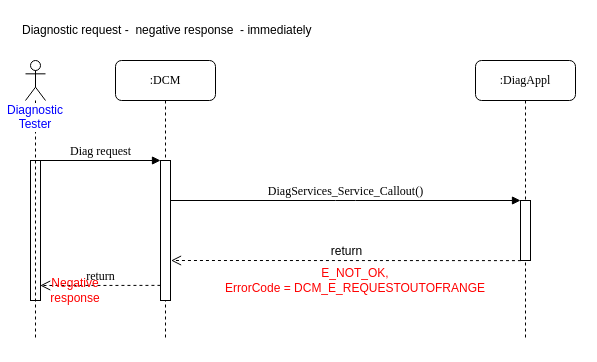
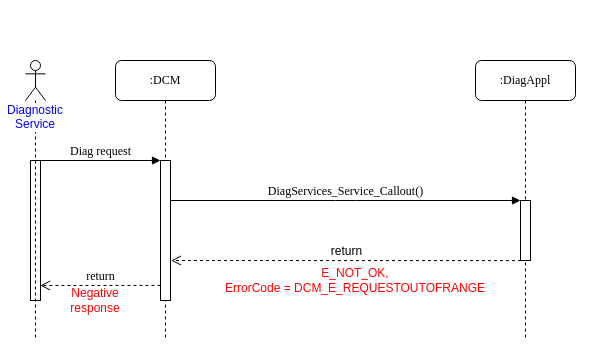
node "Diagnostic request - negative response - immediately": removed
node "Diagnostic Tester": label "Diagnostic Tester" -> "Diagnostic Service"
node "Negative response": moved (76, 291) -> (96, 301)
